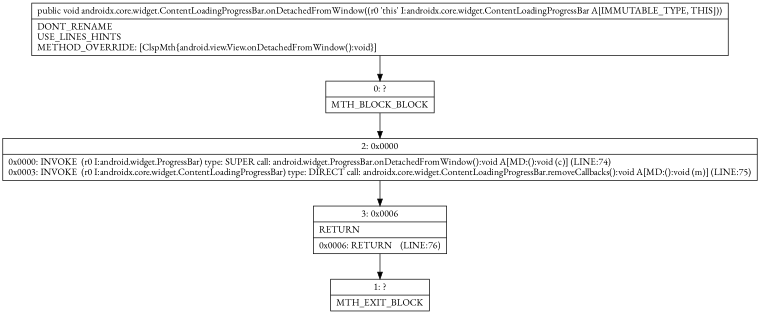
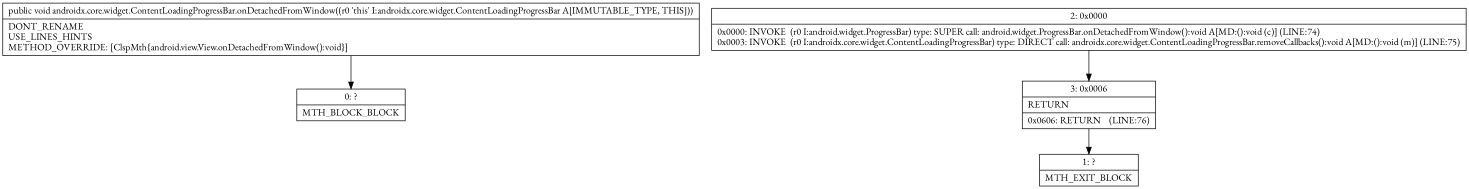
edge "0: ?" -> "2: 0x0000": removed
node "3: 0x0006": text "0x0006: RETURN    (LINE:76)" -> "0x0606: RETURN    (LINE:76)"
